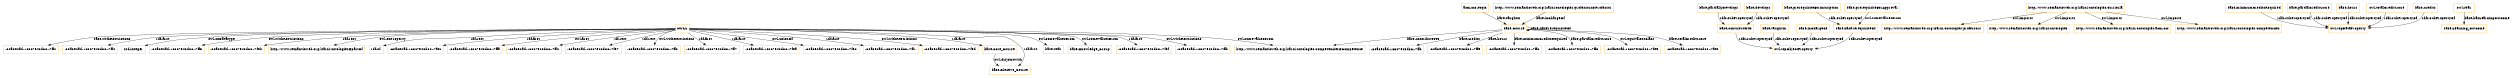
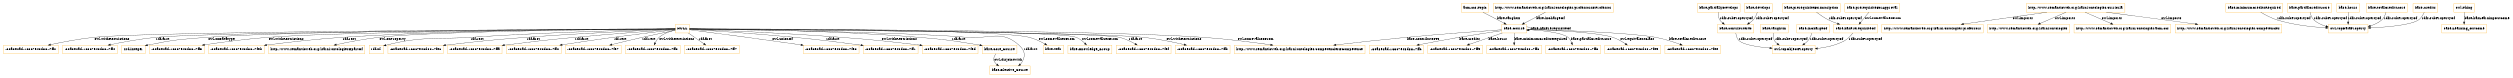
node "owl:totalCreditScore": label "owl:totalCreditScore" -> "base:totalCreditScore"
node "owl:Year": label "owl:Year" -> "owl:Thing"
edge "NULL" -> "-60a8e2ad:163c7e48d88:-7ff2": label "base:withRestrictions" -> "owl:withRestrictions"
edge "NULL" -> "-60a8e2ad:163c7e48d88:-7ffa": label "owl:first" -> "rdf:first"
node "-60a8e2ad:163c7e48d88:-7fea": removed
